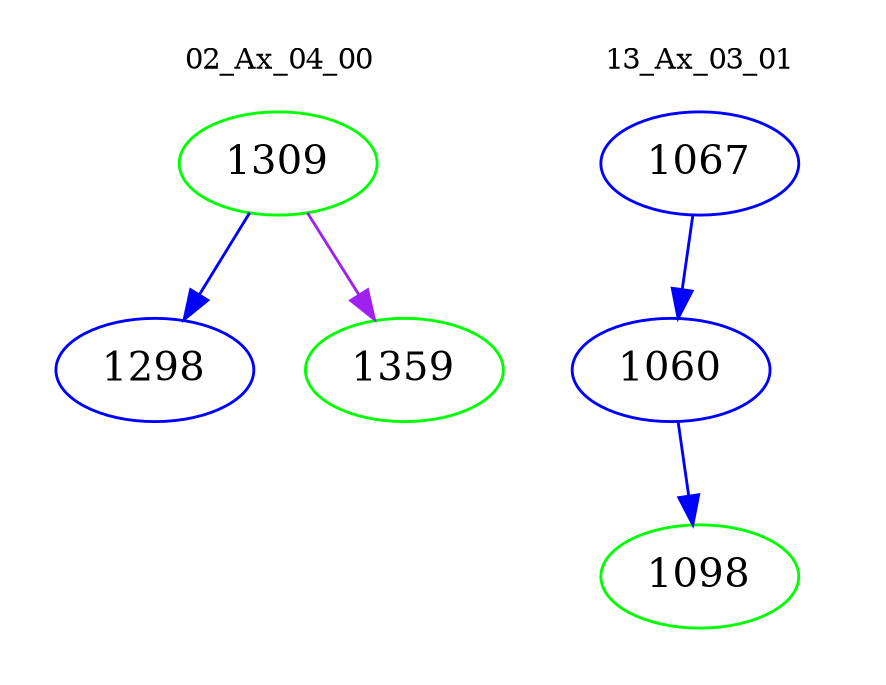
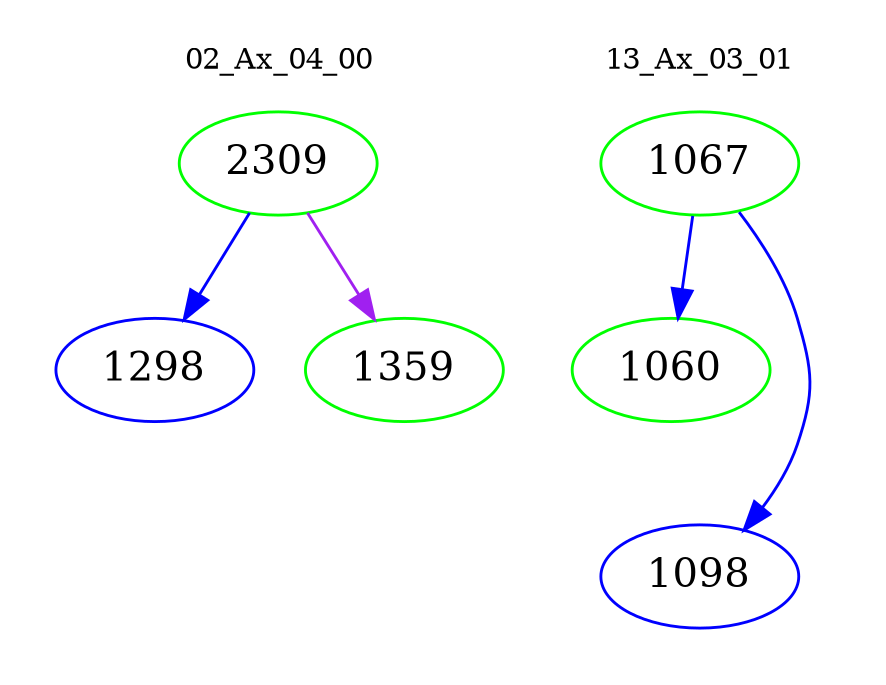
node "1309": label "1309" -> "2309"
node "1067": color blue -> green
node "1060": color blue -> green
edge "1060" -> "1098": now "1067" -> "1098"
node "1098": color green -> blue
